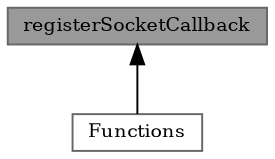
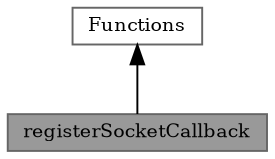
edge "Functions" -> "registerSocketCallback": reversed
